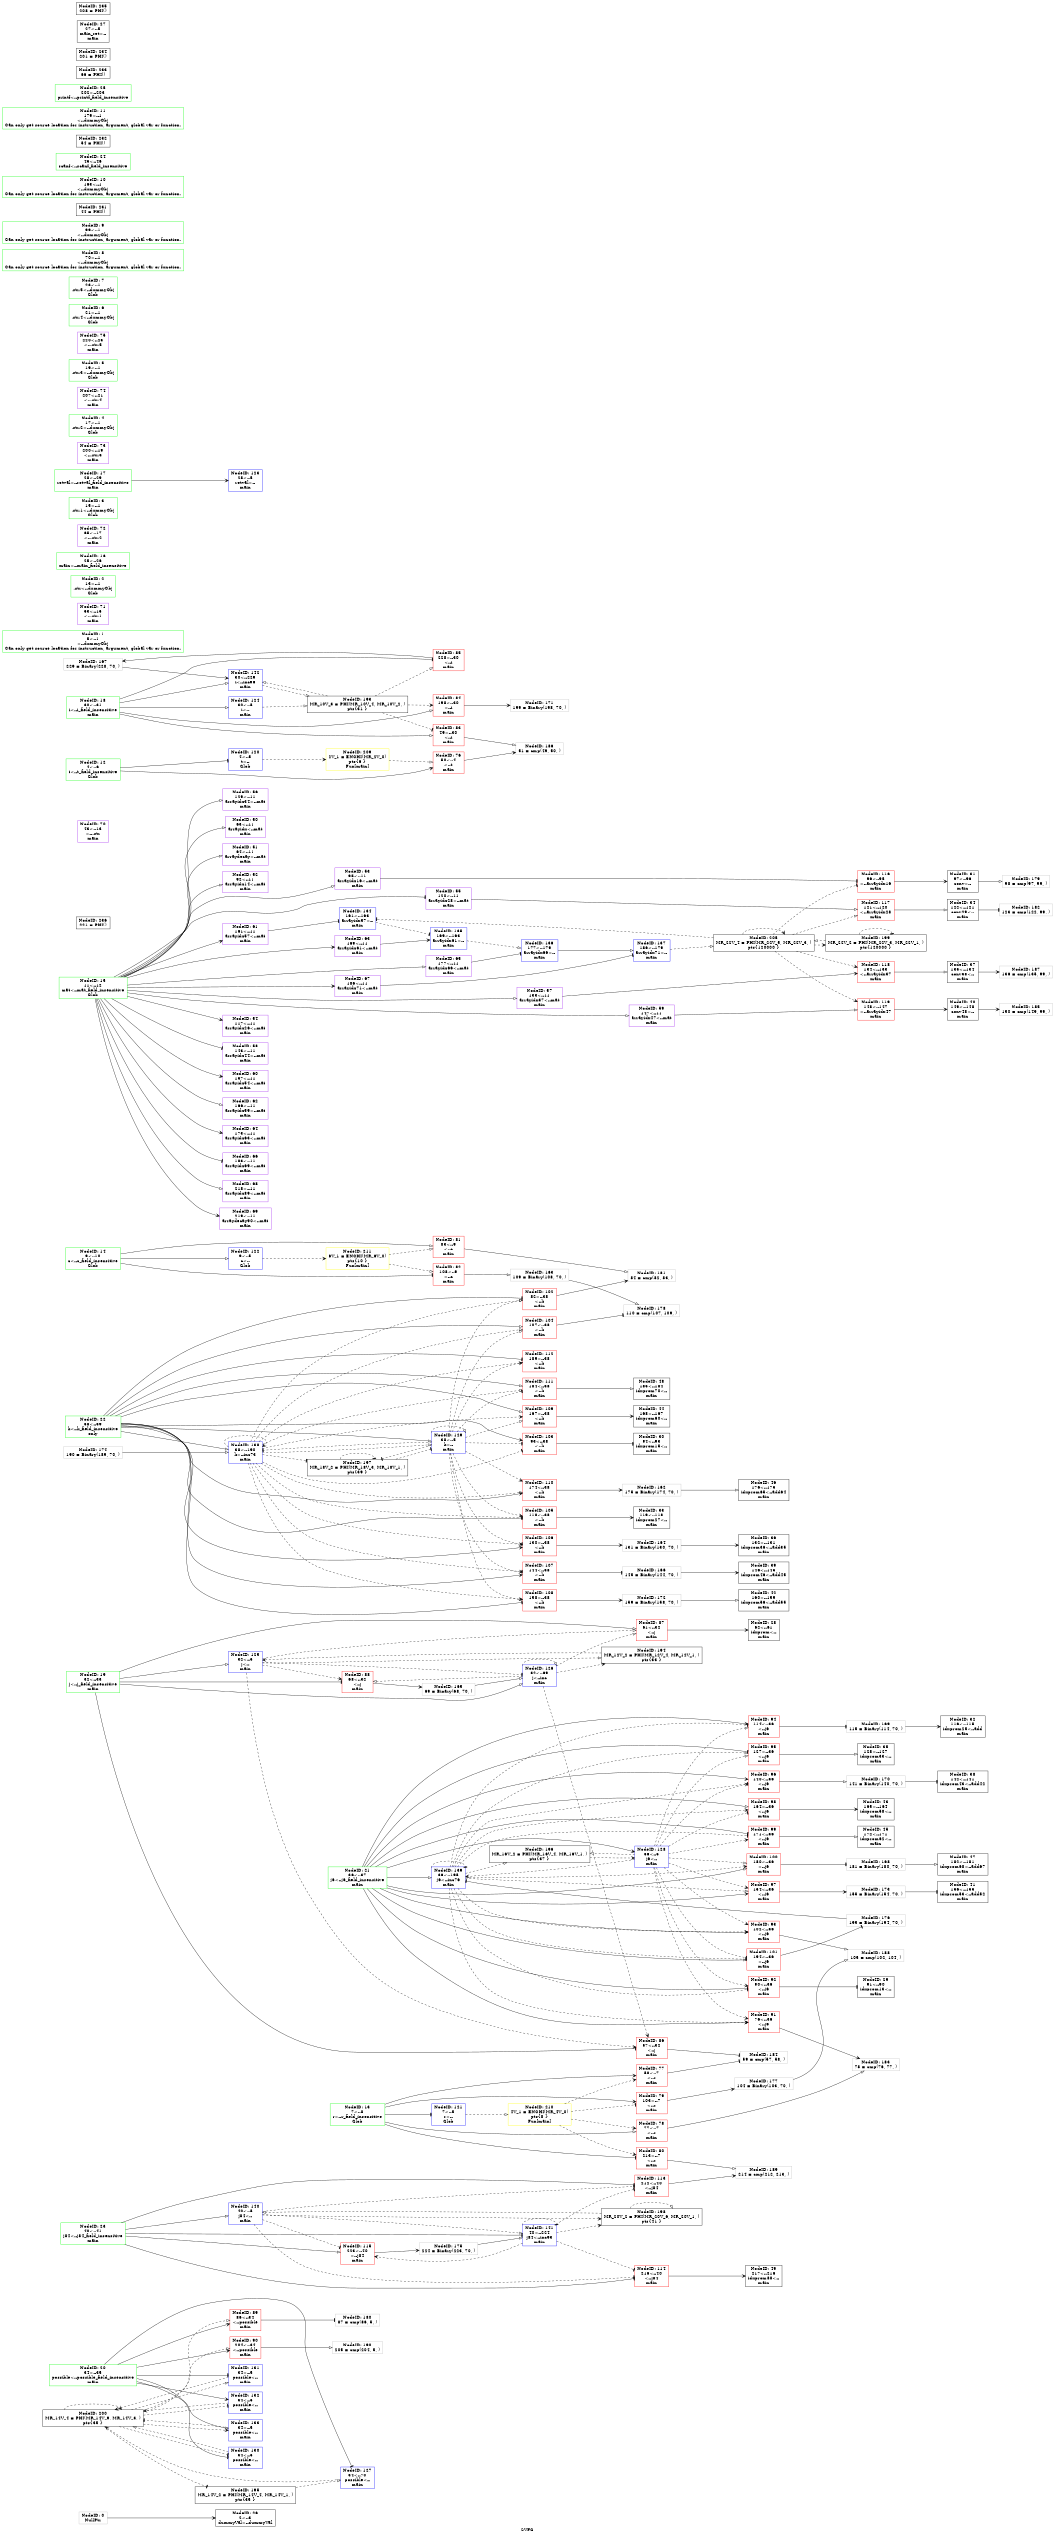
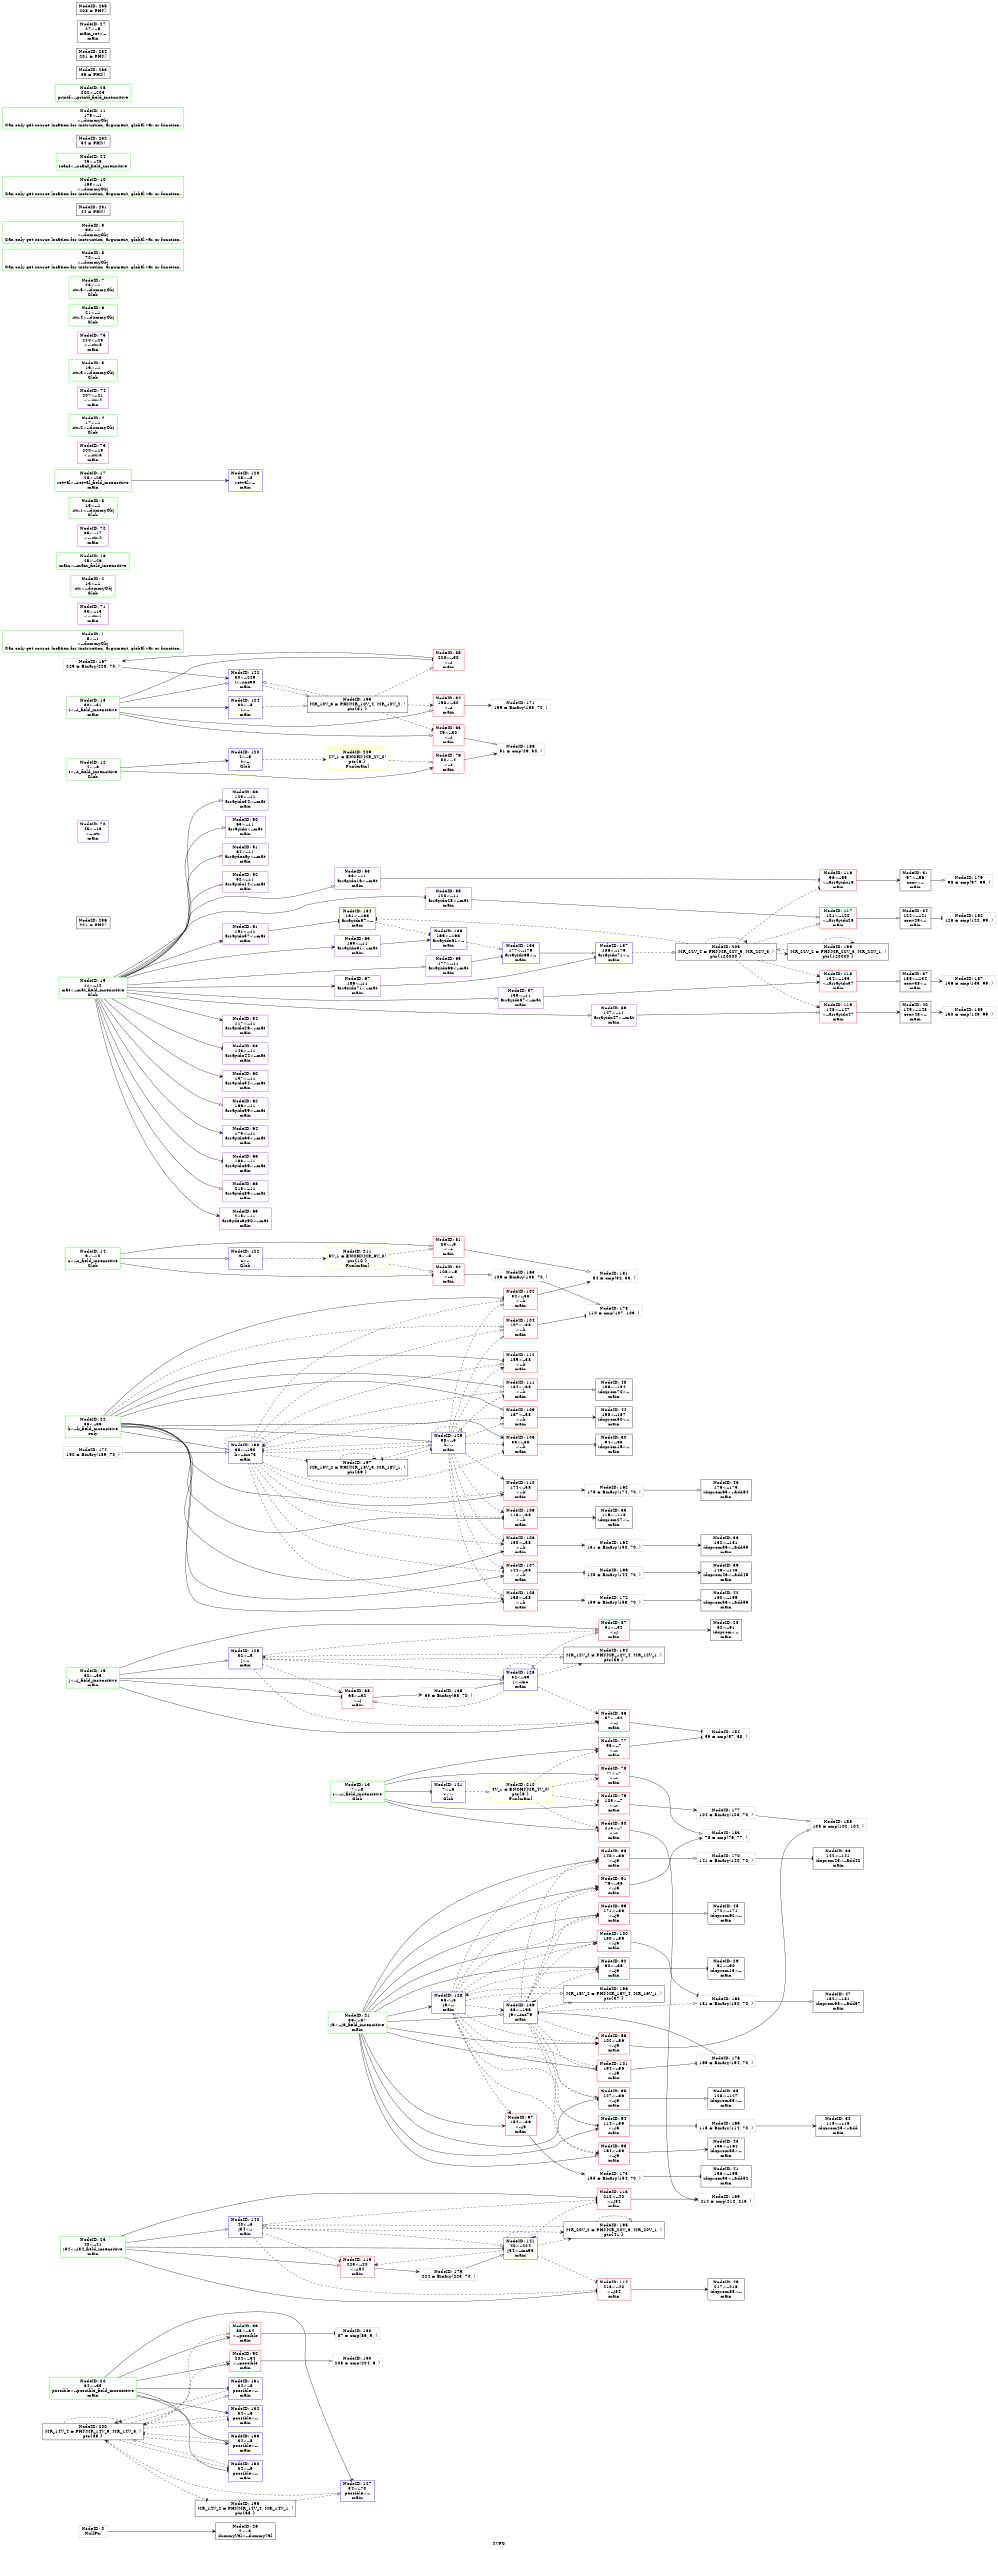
edge "NodeID: 18" -> "NodeID: 124": arrowhead onormal -> vee
edge "NodeID: 12" -> "NodeID: 120": arrowhead tee -> vee
edge "NodeID: 22" -> "NodeID: 104": style solid -> dashed
edge "NodeID: 139" -> "NodeID: 97": now "NodeID: 139" -> "NodeID: 168"
